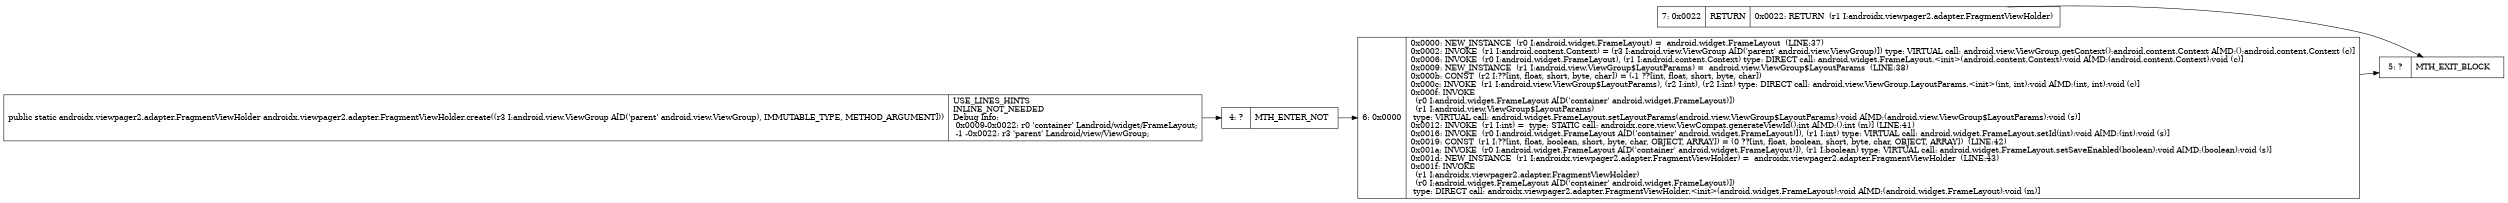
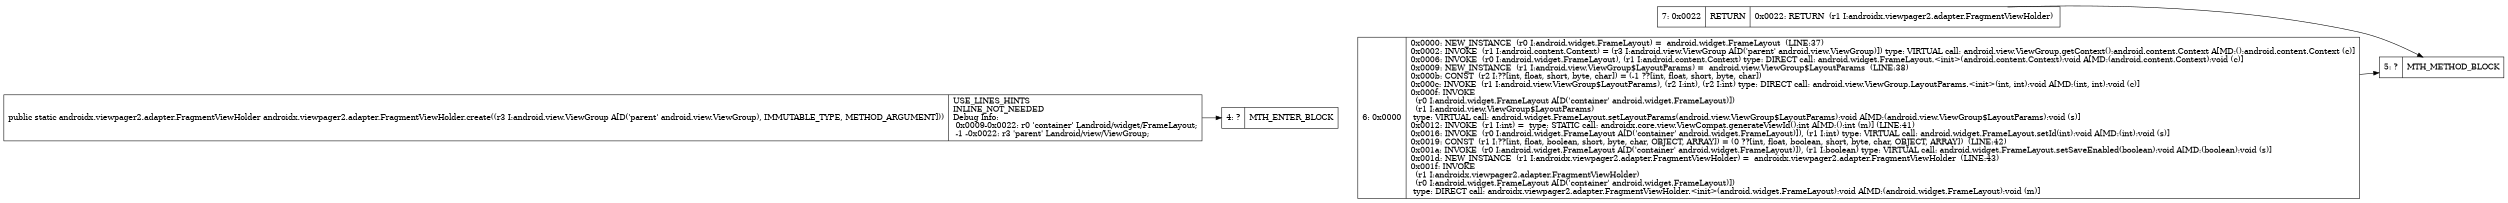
node "5: ?": text "MTH_EXIT_BLOCK" -> "MTH_METHOD_BLOCK"
node "4: ?": text "MTH_ENTER_NOT" -> "MTH_ENTER_BLOCK"
edge "4: ?" -> "6: 0x0000": removed
